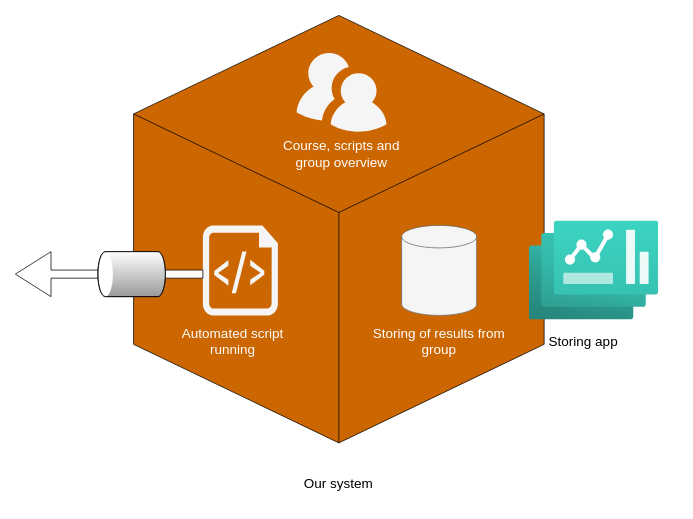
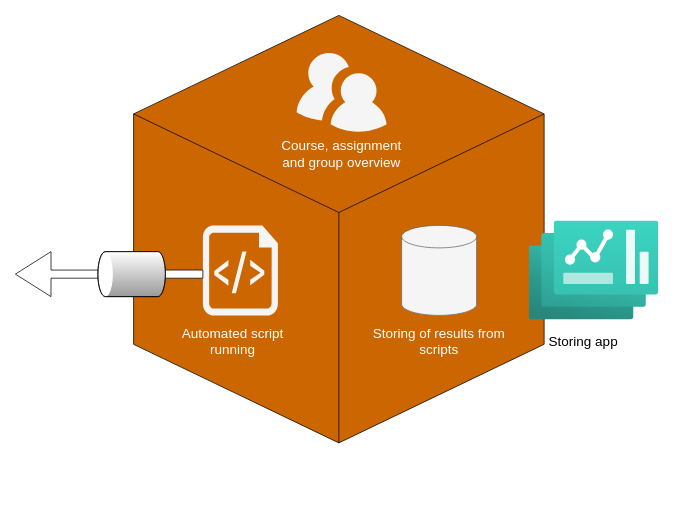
node "Course, scripts and group overview": label "Course, scripts and group overview" -> "Course, assignment and group overview"
node "Storing of results from group": label "Storing of results from group" -> "Storing of results from scripts"
node "Our system": removed
